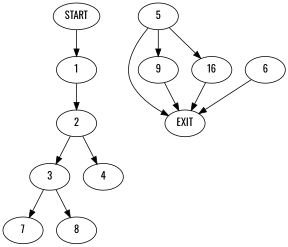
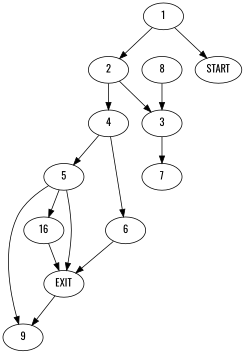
edge "START" -> "1": reversed
edge "9" -> "EXIT": reversed
edge "4" -> "5": added
edge "4" -> "6": added
edge "3" -> "8": reversed
